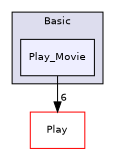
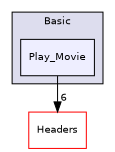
node "Play": label "Play" -> "Headers"
